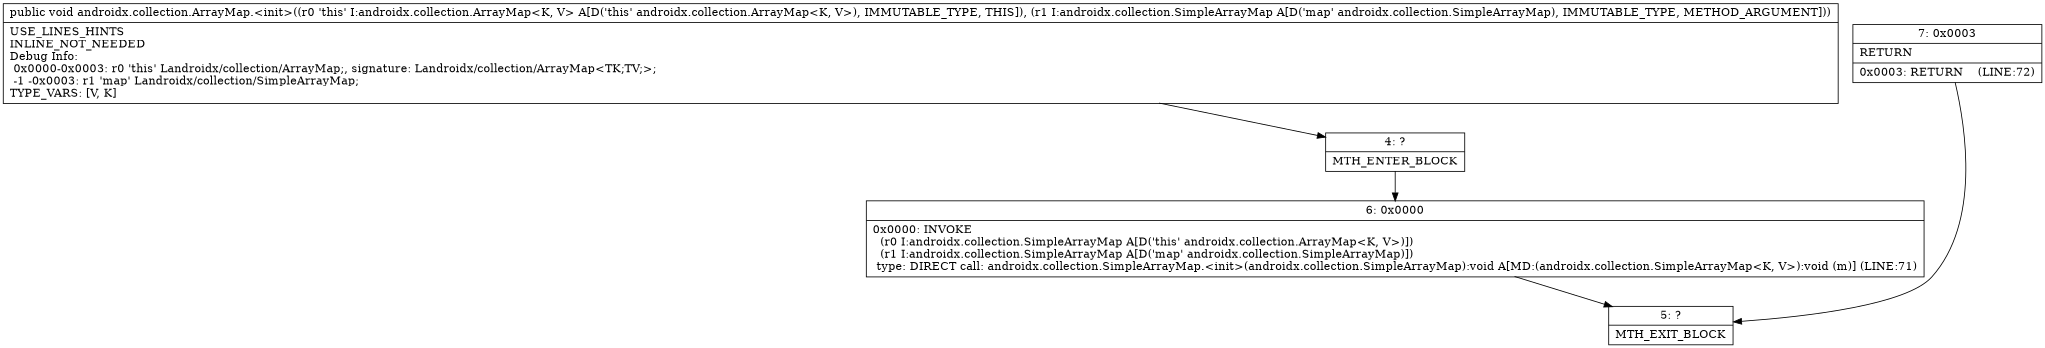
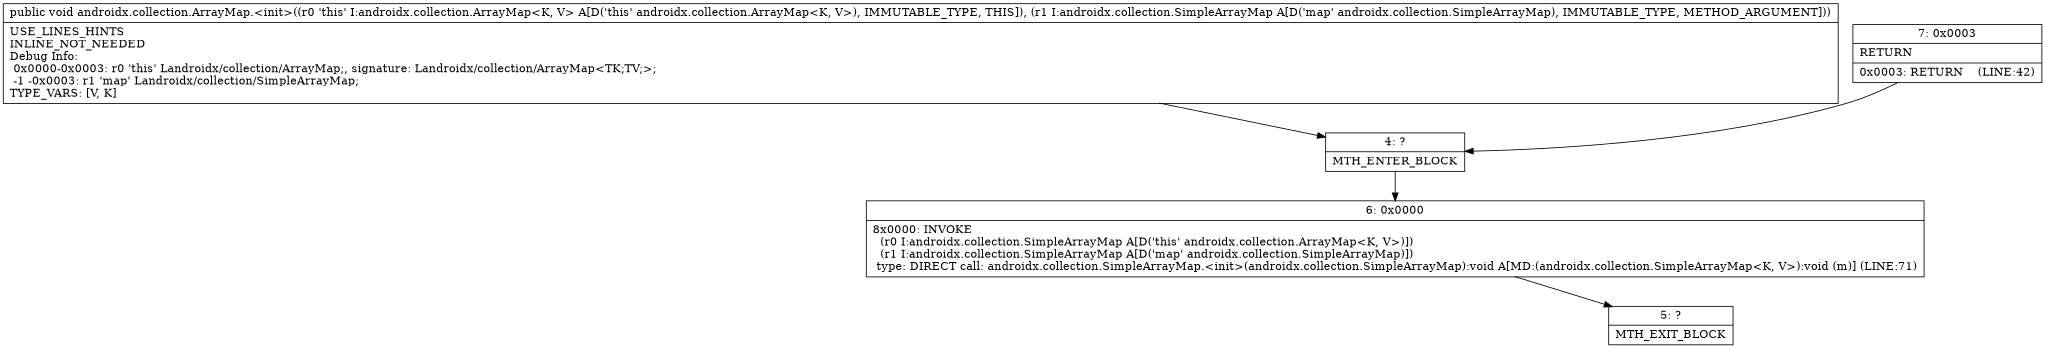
node "7: 0x0003": text "0x0003: RETURN    (LINE:72)" -> "0x0003: RETURN    (LINE:42)"
node "6: 0x0000": text "0x0000: INVOKE" -> "8x0000: INVOKE"
edge "7: 0x0003" -> "5: ?": now "7: 0x0003" -> "4: ?"
